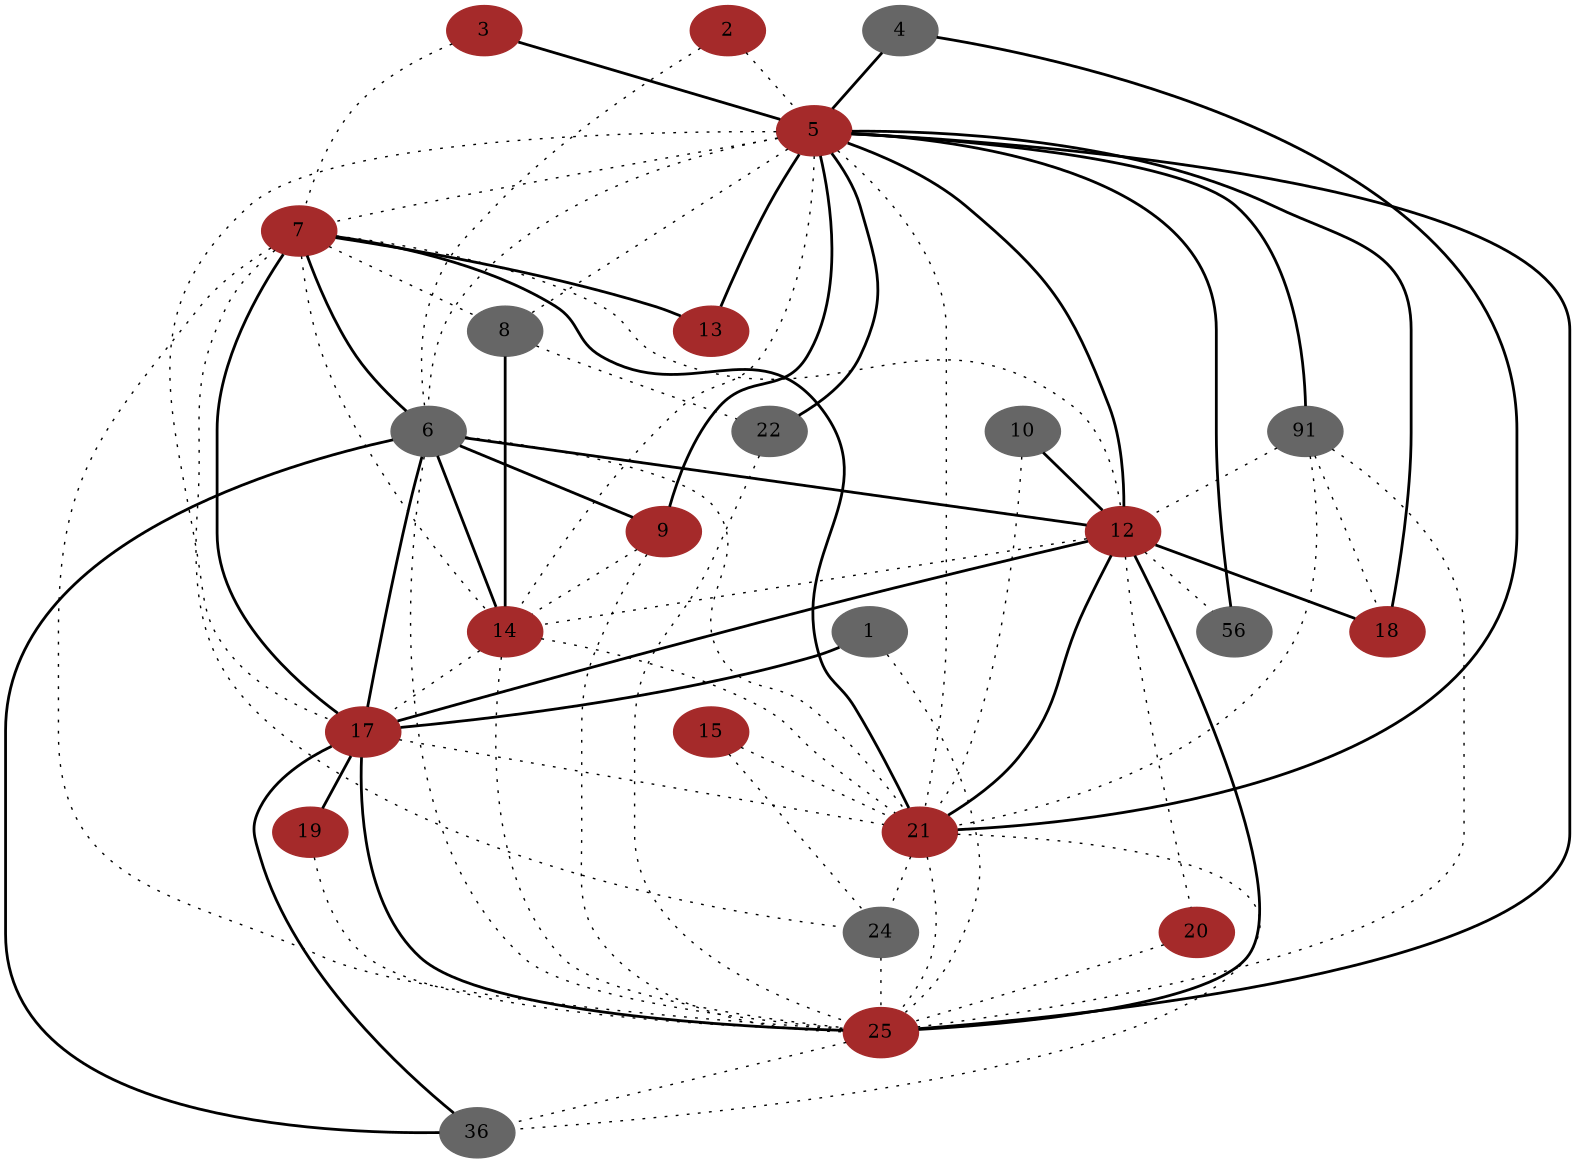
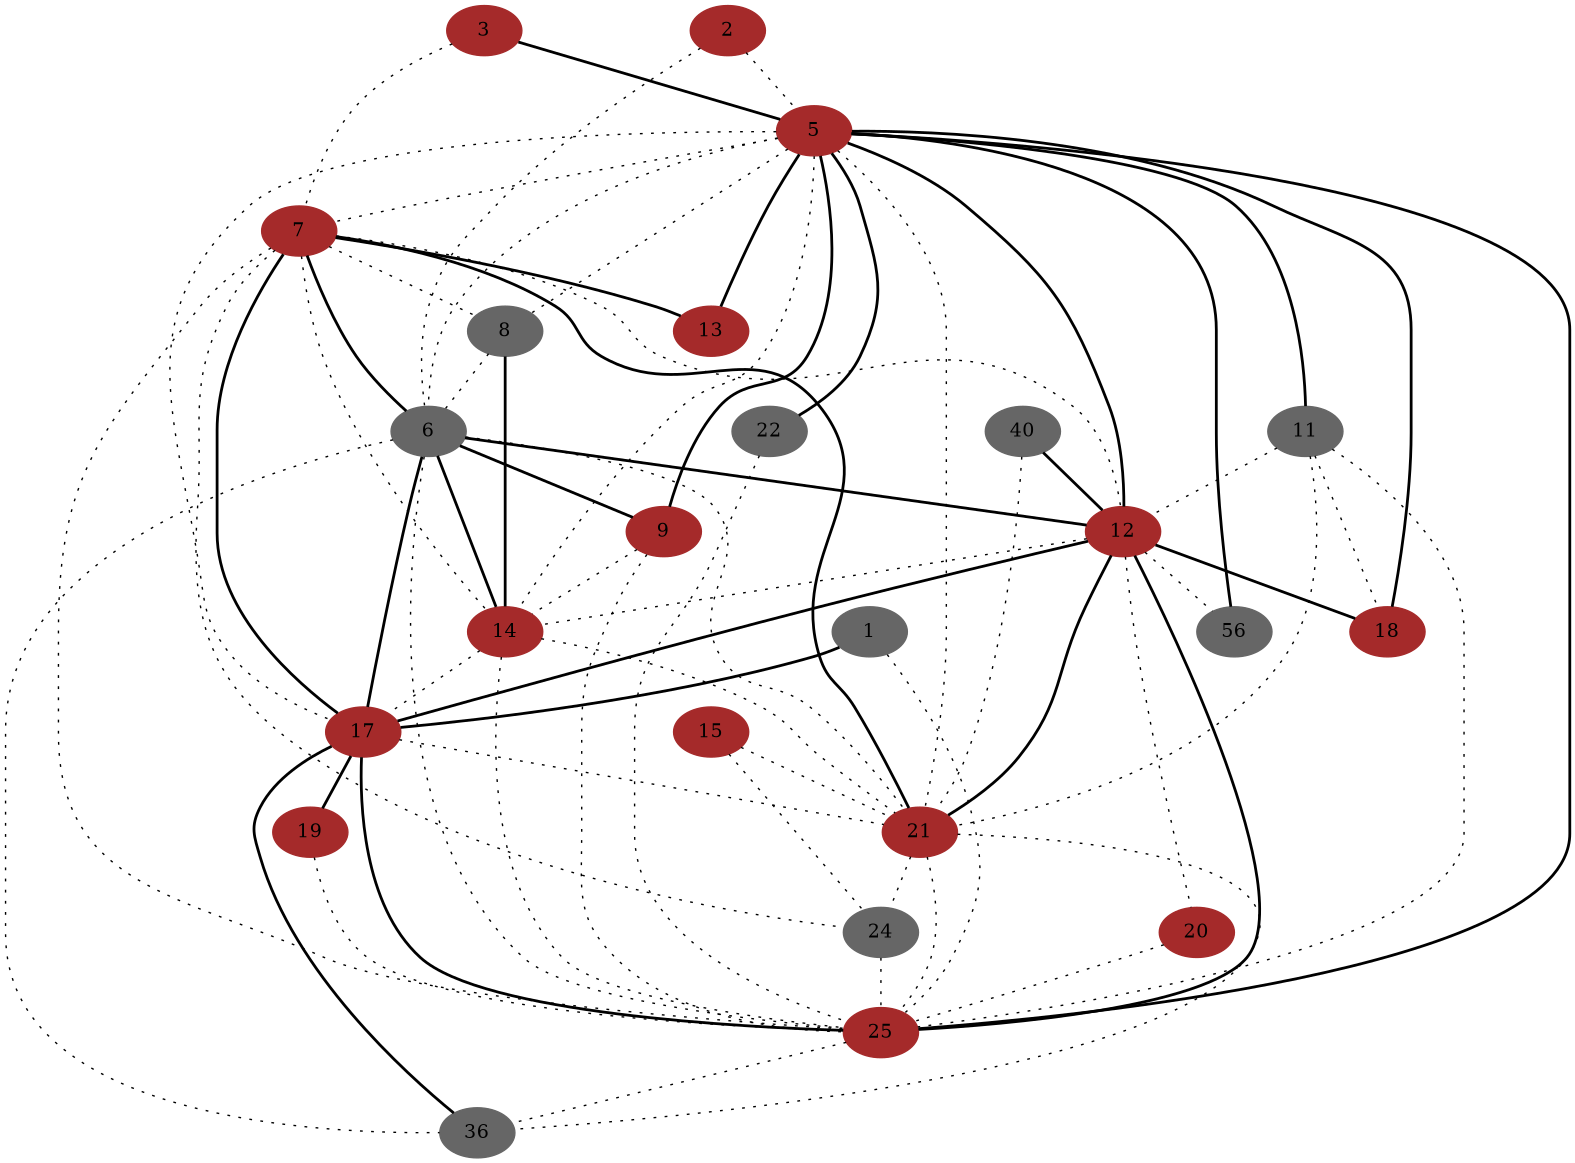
node "4": removed
edge "8" -- "22": now "8" -- "6"
node "10": label "10" -> "40"
node "91": label "91" -> "11"
edge "6" -- "36": style bold -> dotted
